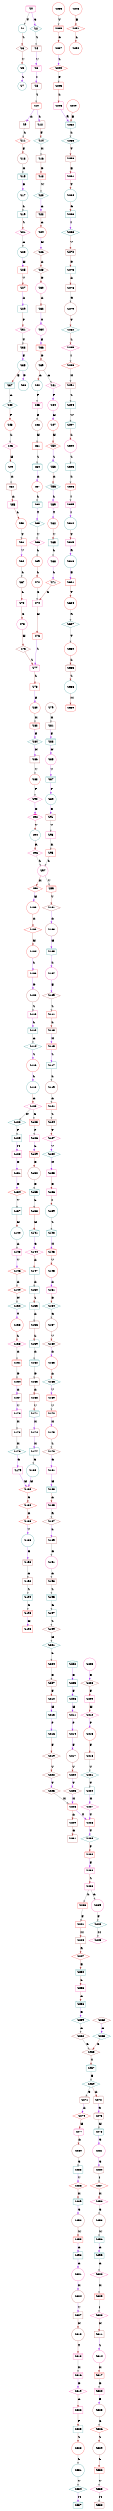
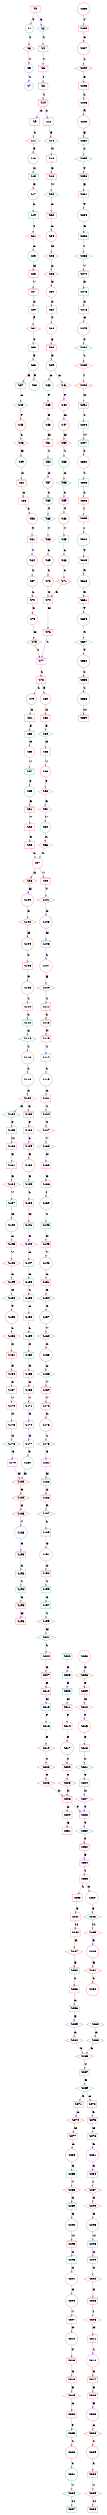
edge "S246" -> "S252": now "S246" -> "S249"
edge "S78" -> "S79": added, label "L"
node "S238": shape cylinder -> folder
edge "S245" -> "S248": added, label "R"
